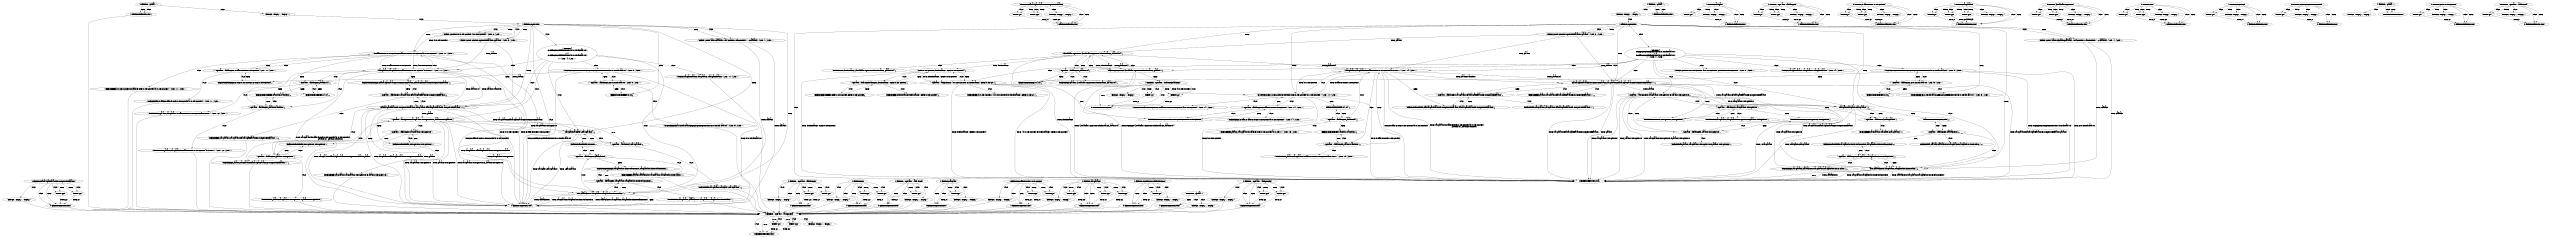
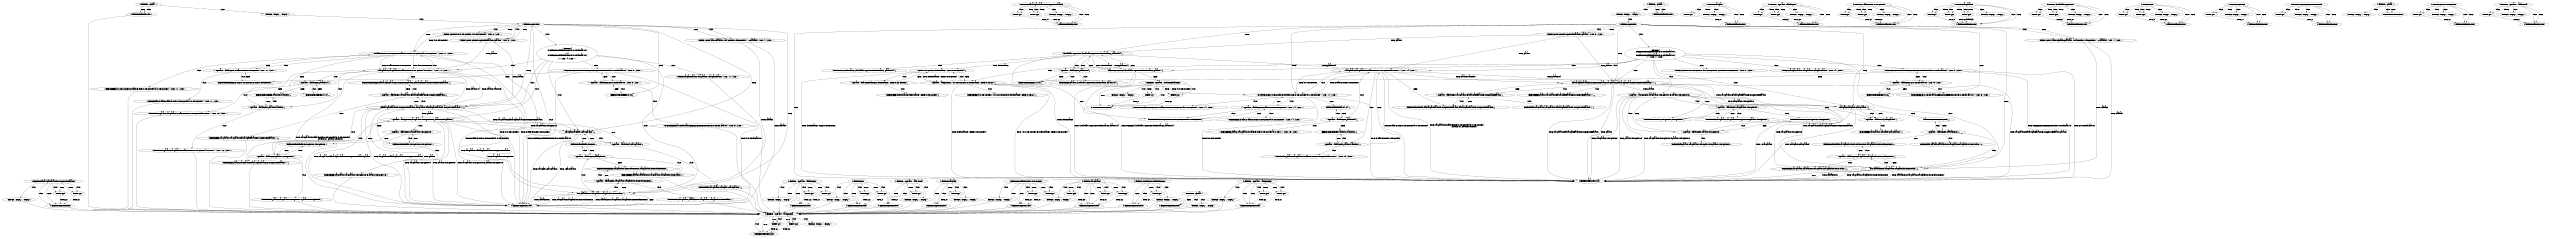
node "(FIELD_IDENTIFIER,GetBrowserContext,GetBrowserContext)": removed
